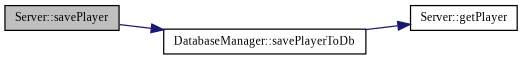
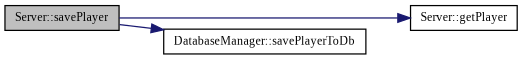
edge "DatabaseManager::savePlayerToDb" -> "Server::getPlayer": now "Server::savePlayer" -> "Server::getPlayer"
